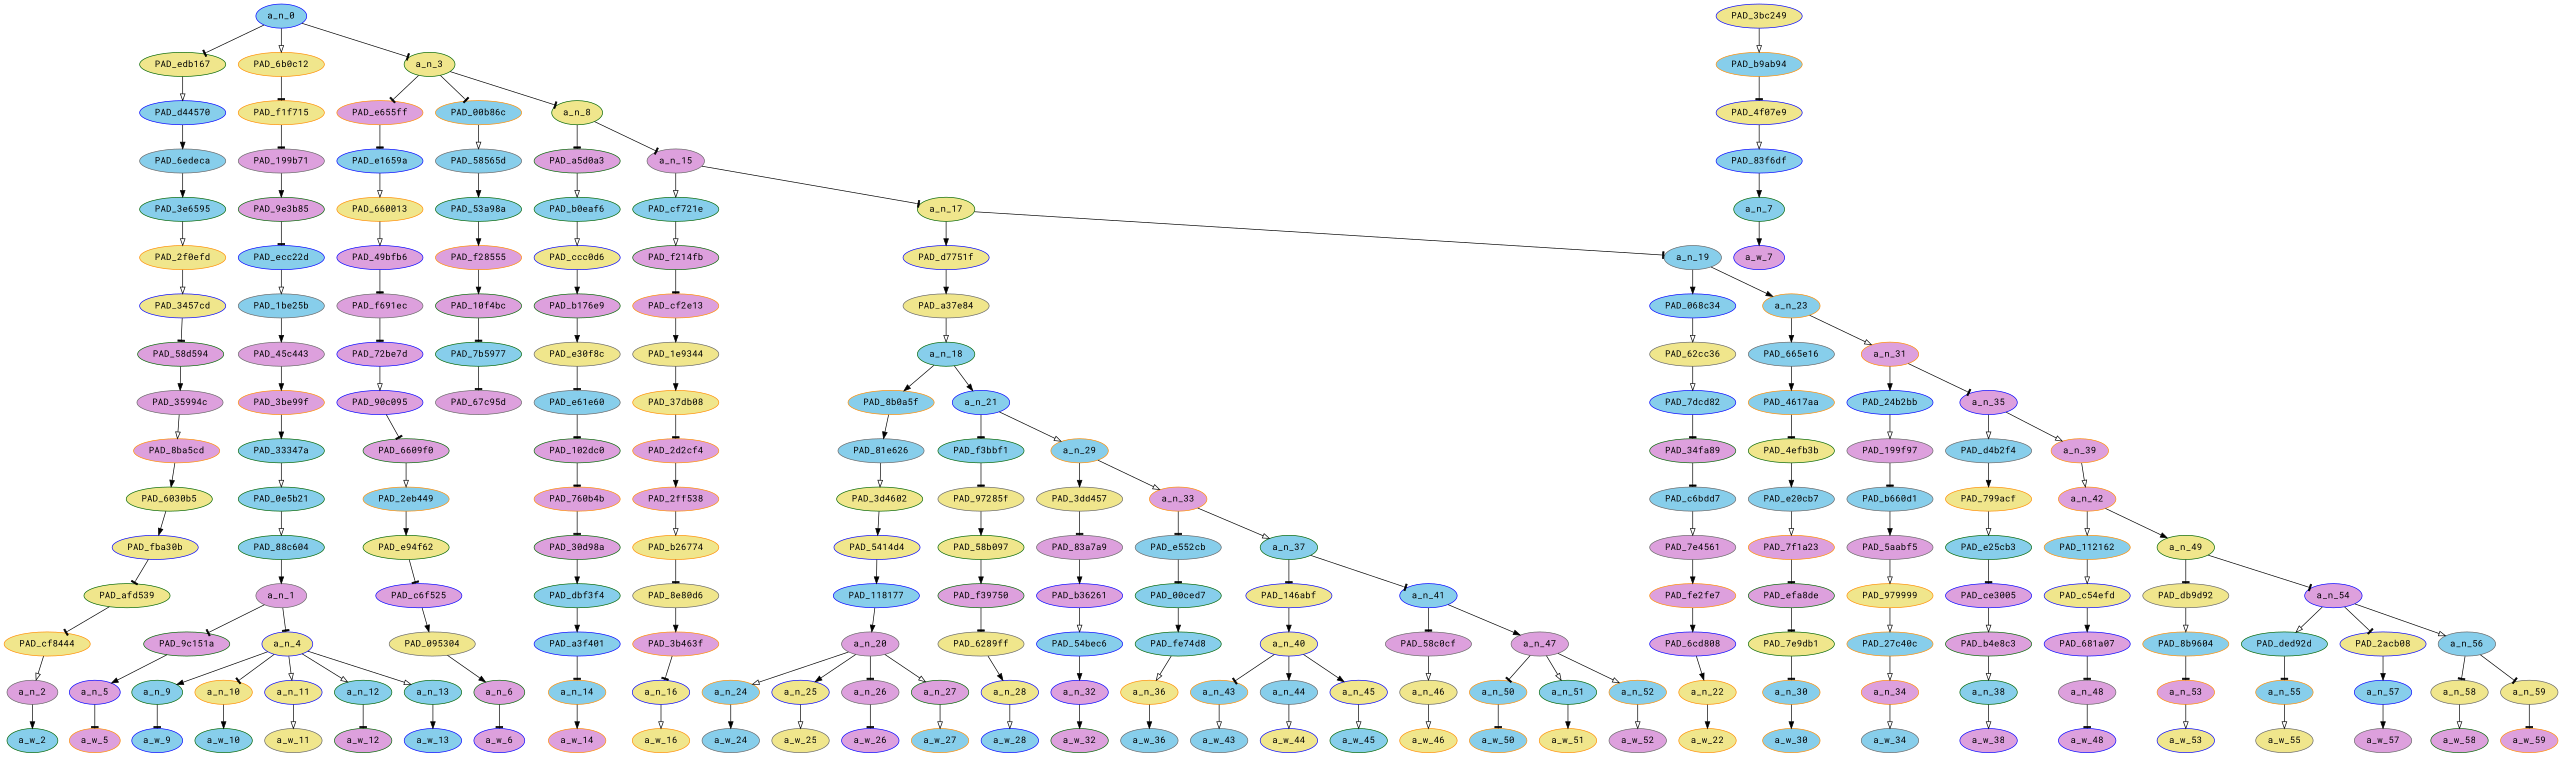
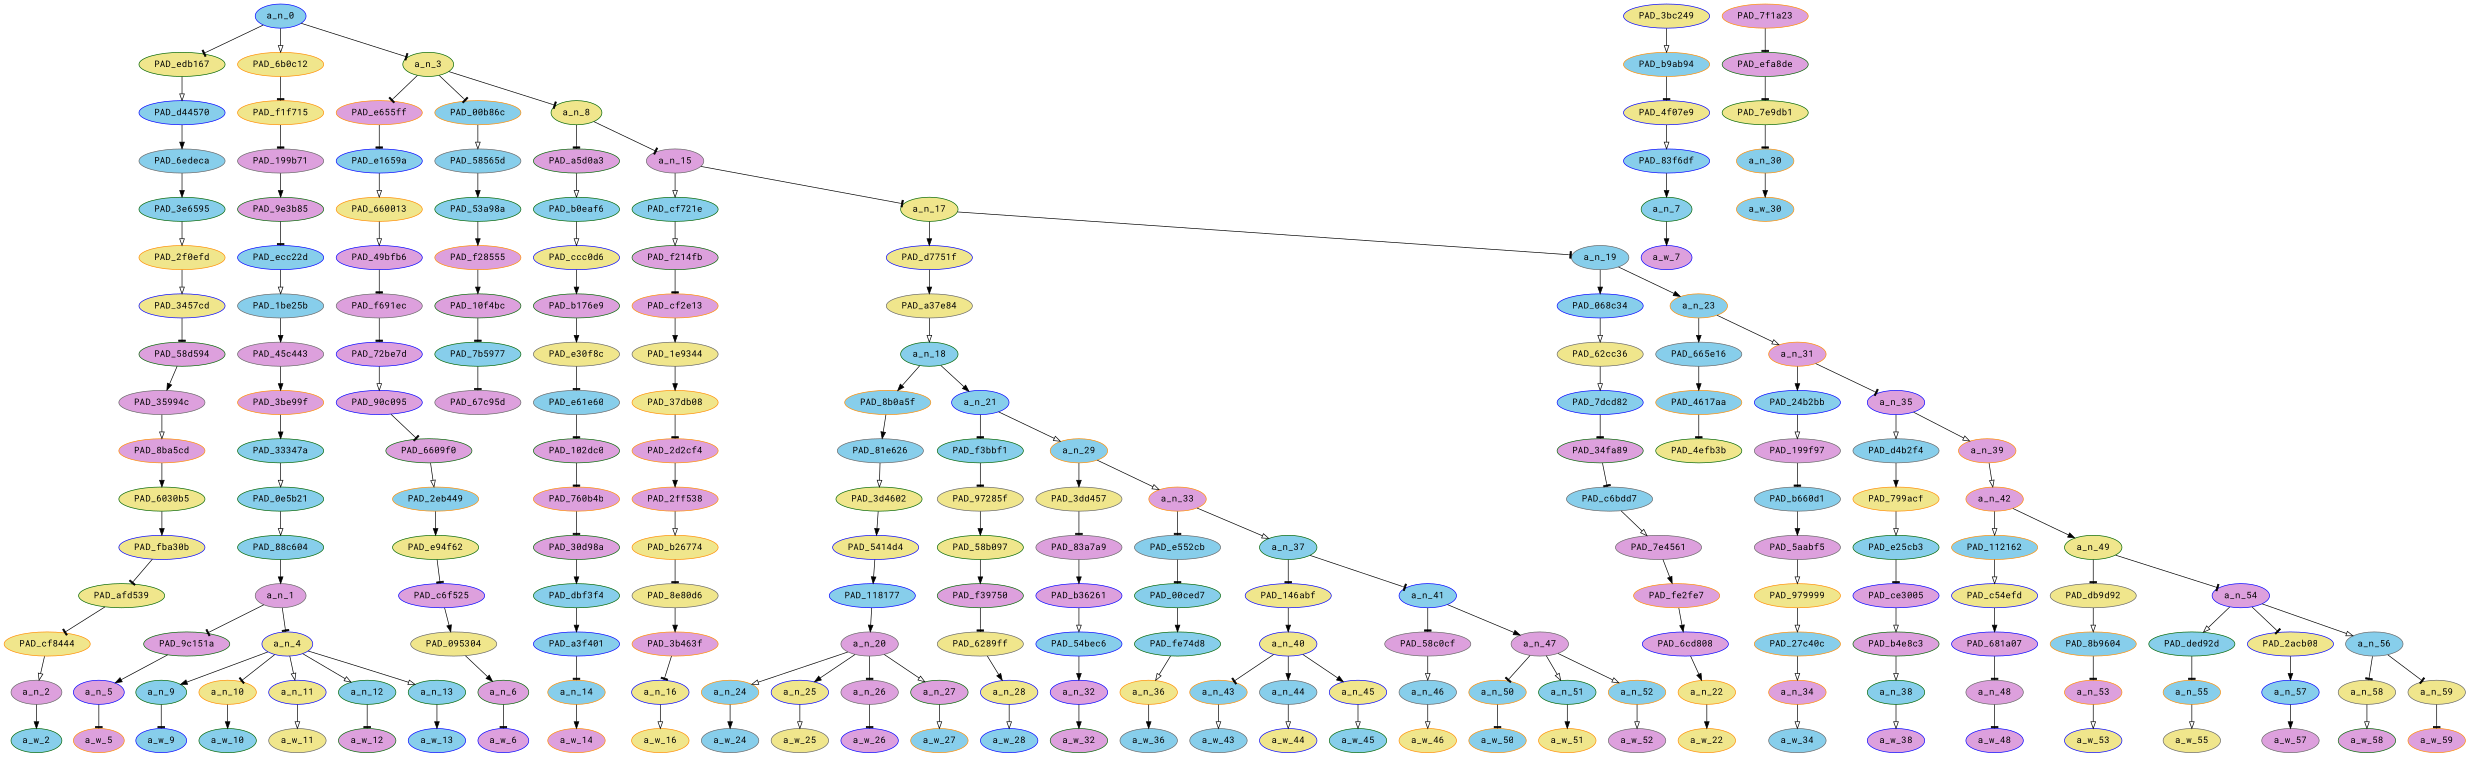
node "PAD_e20cb7": removed
node "a_n_46": fillcolor khaki -> skyblue
